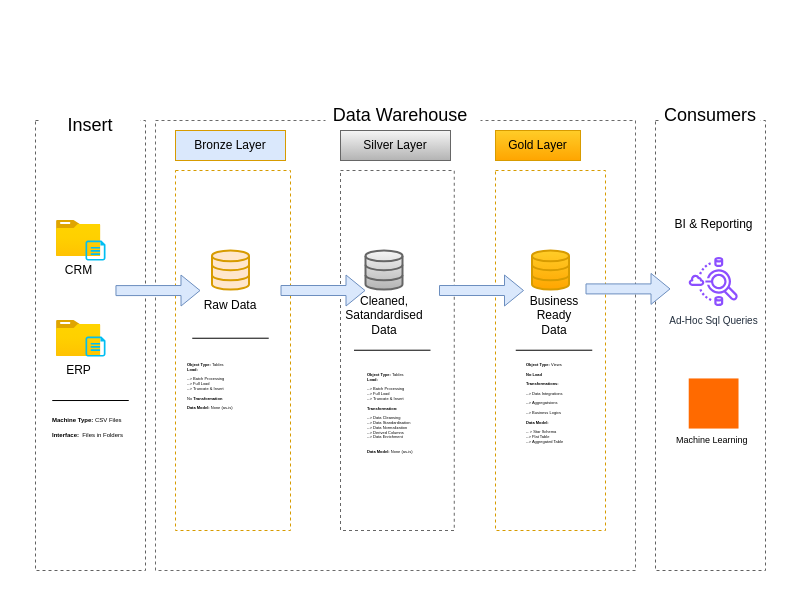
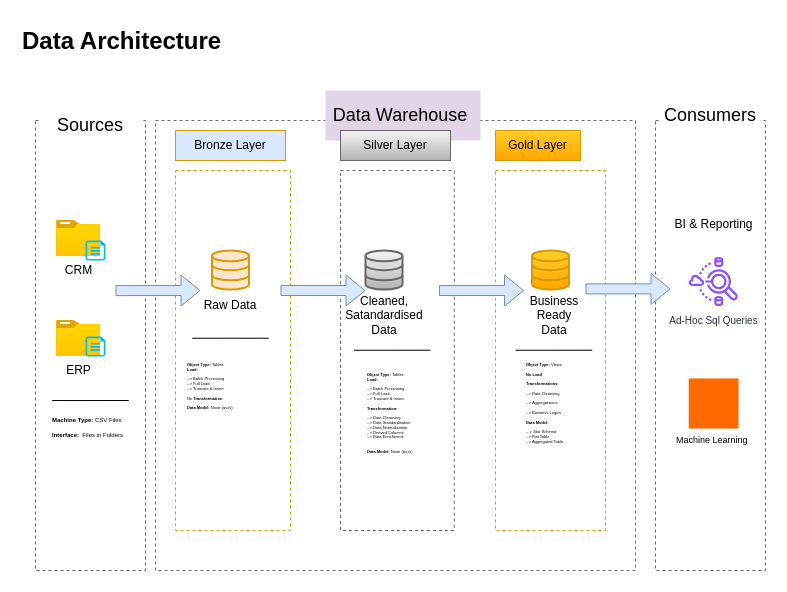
node "Data Architecture": added
node "Data Warehouse": fillcolor #ffffff -> #e1d5e7
node "Insert": label "Insert" -> "Sources"
node "Object Type: Views No Load Transformations: --> Data Integrations --> Aggregatsions --> Business Logics Data Model: -- > Star Schema --> Flat Table --> Aggregated Table": label "Object Type: Views No Load Transformations: --> Data Integrations --> Aggregatsions --> Business Logics Data Model: -- > Star Schema --> Flat Table --> Aggregated Table" -> "Object Type: Views No Load Transformations: --> Data Cleansing --> Aggregatsions --> Business Logics Data Model: -- > Star Schema --> Flat Table --> Aggregated Table"
